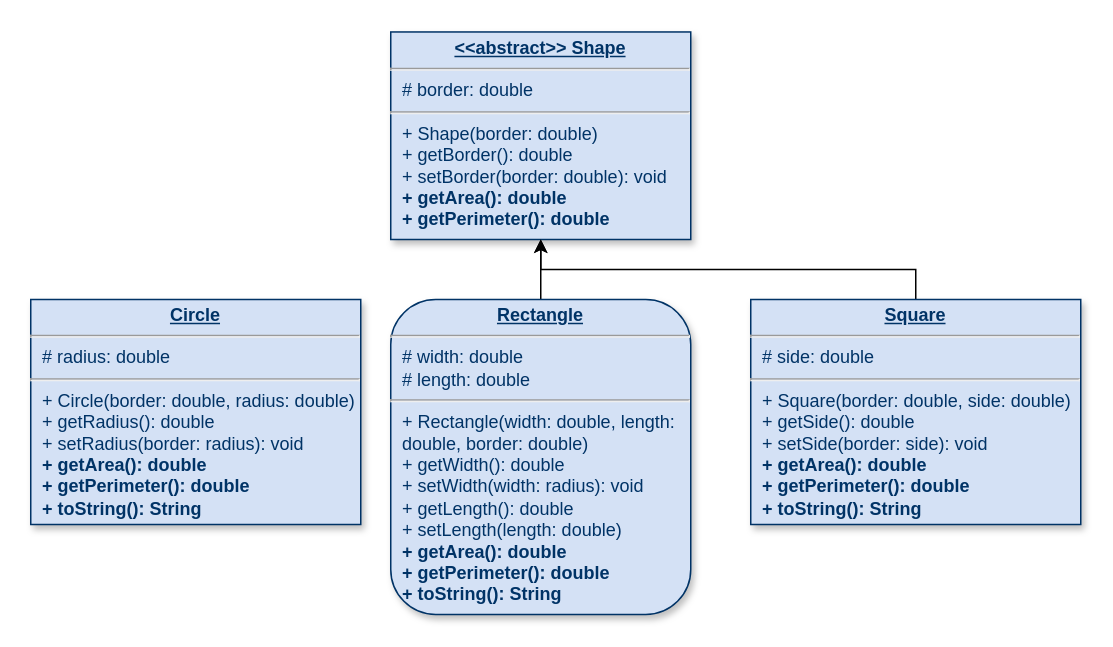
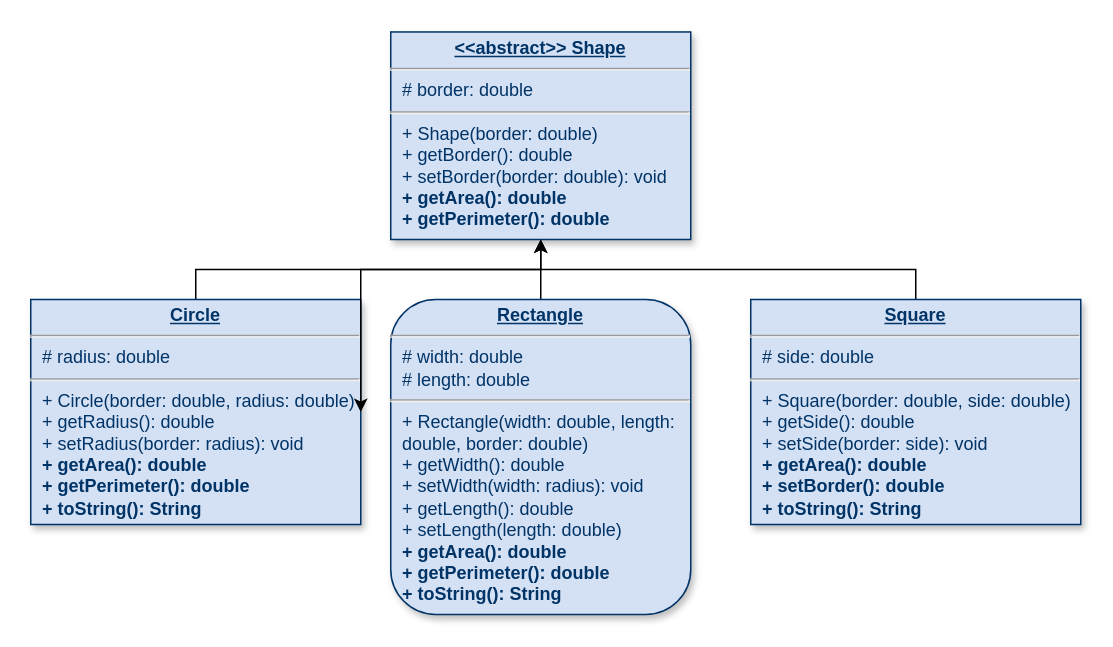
edge "Circle # radius: double + Circle(border: double, radius: double) + getRadius(): double + setRadius(border: radius): void + getArea(): double + getPerimeter(): double + toString(): String" -> "<<abstract>> Shape # border: double + Shape(border: double) + getBorder(): double + setBorder(border: double): void + getArea(): double + getPerimeter(): double": added
edge "Rectangle # width: double # length: double + Rectangle(width: double, length: double, border: double) + getWidth(): double + setWidth(width: radius): void + getLength(): double + setLength(length: double) + getArea(): double + getPerimeter(): double + toString(): String" -> "<<abstract>> Shape # border: double + Shape(border: double) + getBorder(): double + setBorder(border: double): void + getArea(): double + getPerimeter(): double": now "Rectangle # width: double # length: double + Rectangle(width: double, length: double, border: double) + getWidth(): double + setWidth(width: radius): void + getLength(): double + setLength(length: double) + getArea(): double + getPerimeter(): double + toString(): String" -> "Circle # radius: double + Circle(border: double, radius: double) + getRadius(): double + setRadius(border: radius): void + getArea(): double + getPerimeter(): double + toString(): String"
node "Square # side: double + Square(border: double, side: double) + getSide(): double + setSide(border: side): void + getArea(): double + getPerimeter(): double + toString(): String": label "Square # side: double + Square(border: double, side: double) + getSide(): double + setSide(border: side): void + getArea(): double + getPerimeter(): double + toString(): String" -> "Square # side: double + Square(border: double, side: double) + getSide(): double + setSide(border: side): void + getArea(): double + setBorder(): double + toString(): String"
